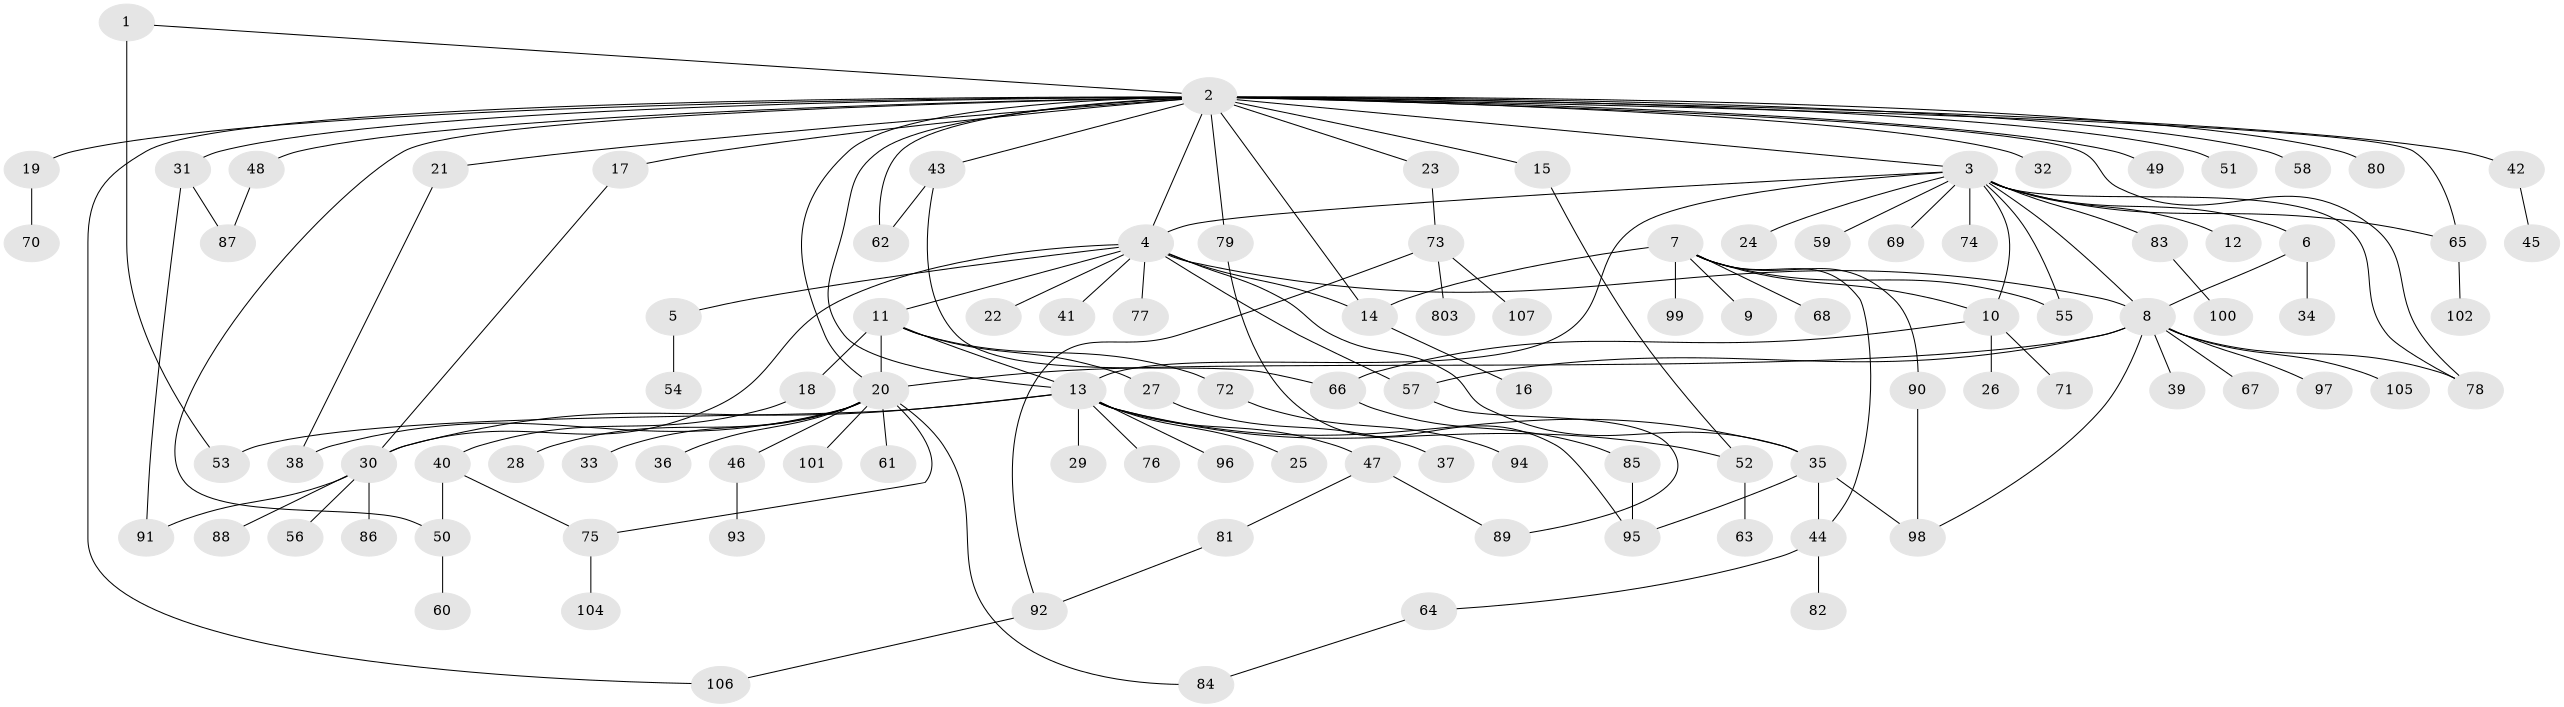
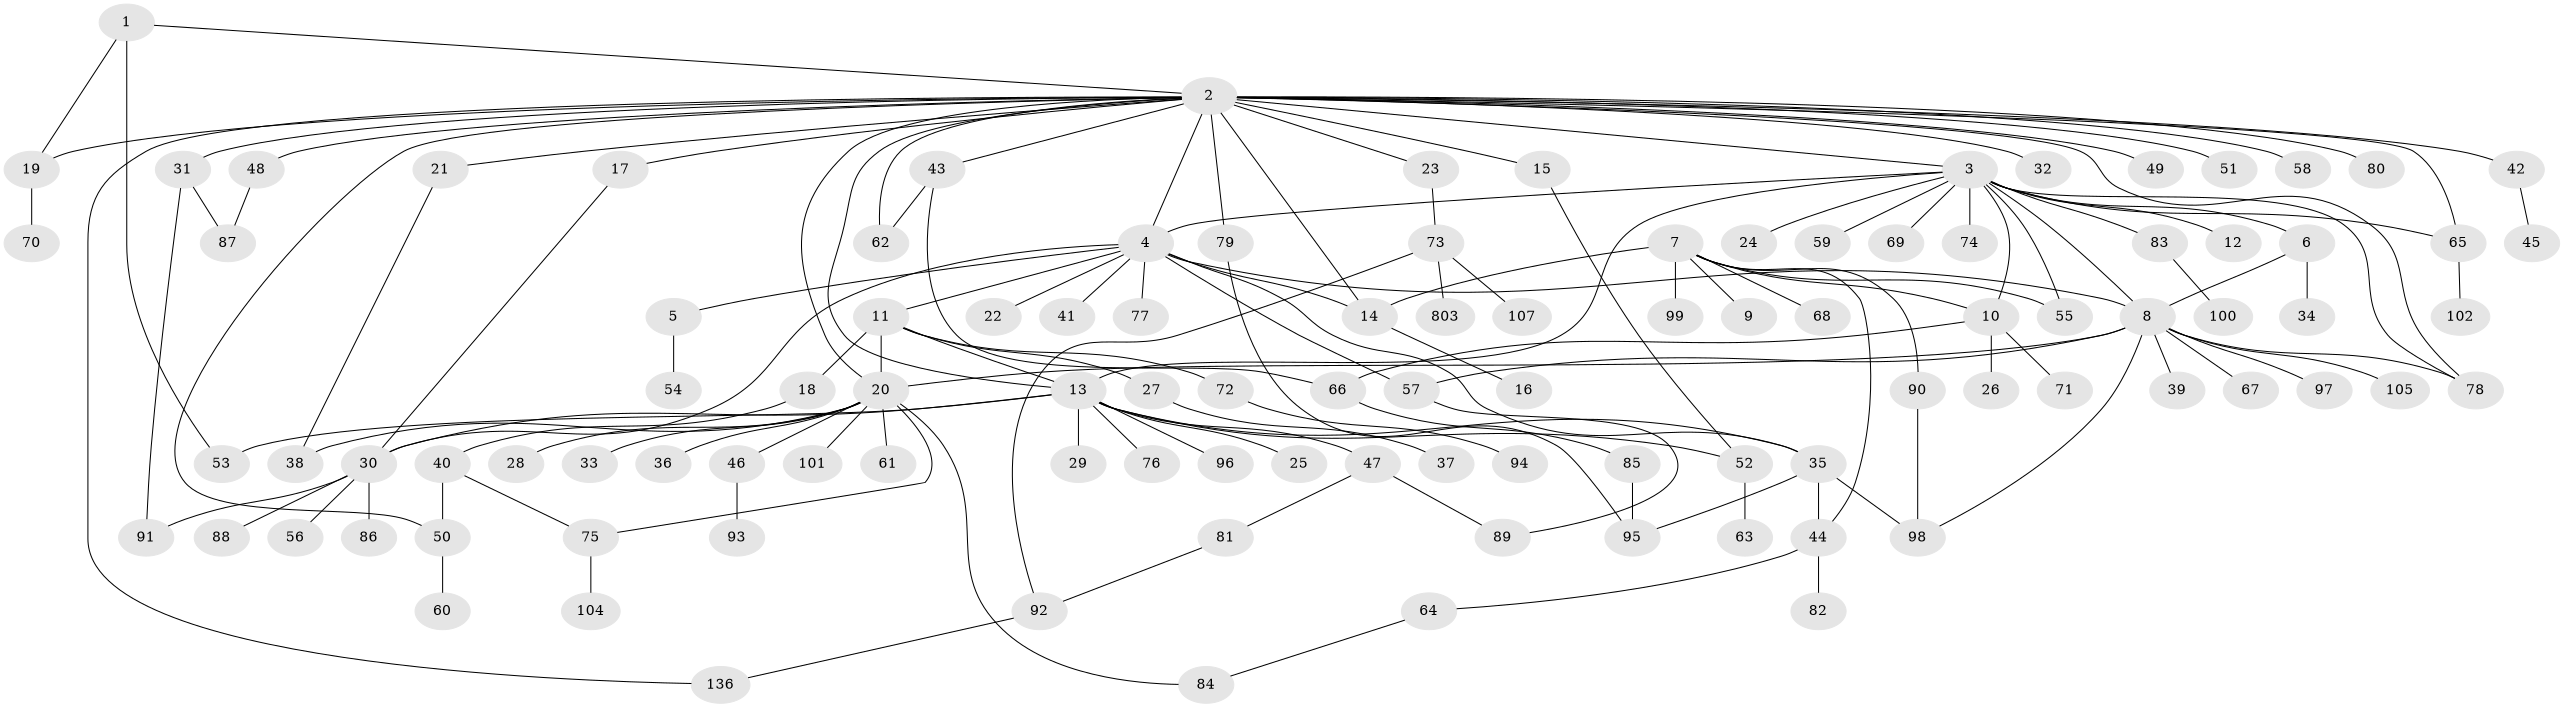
edge "1" -- "19": added
node "106": label "106" -> "136"
